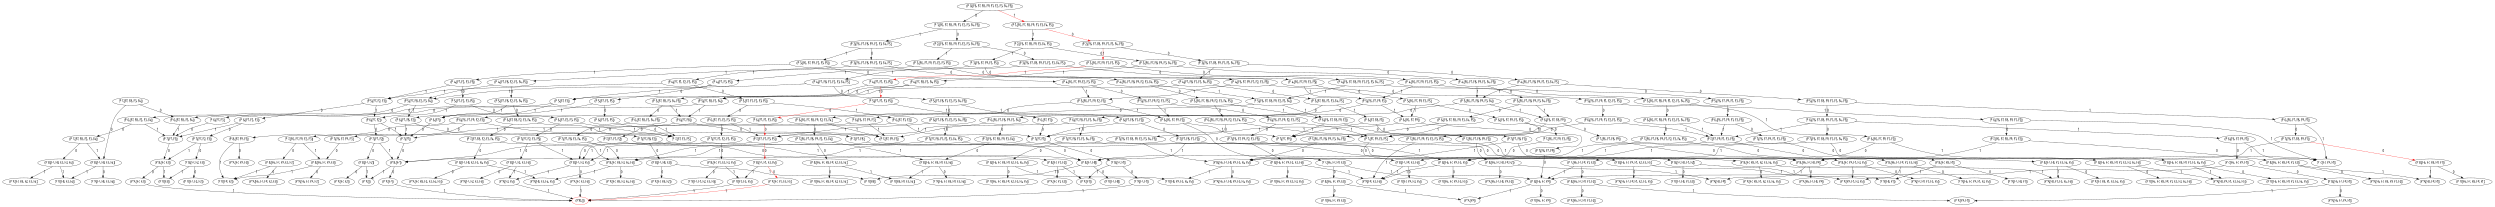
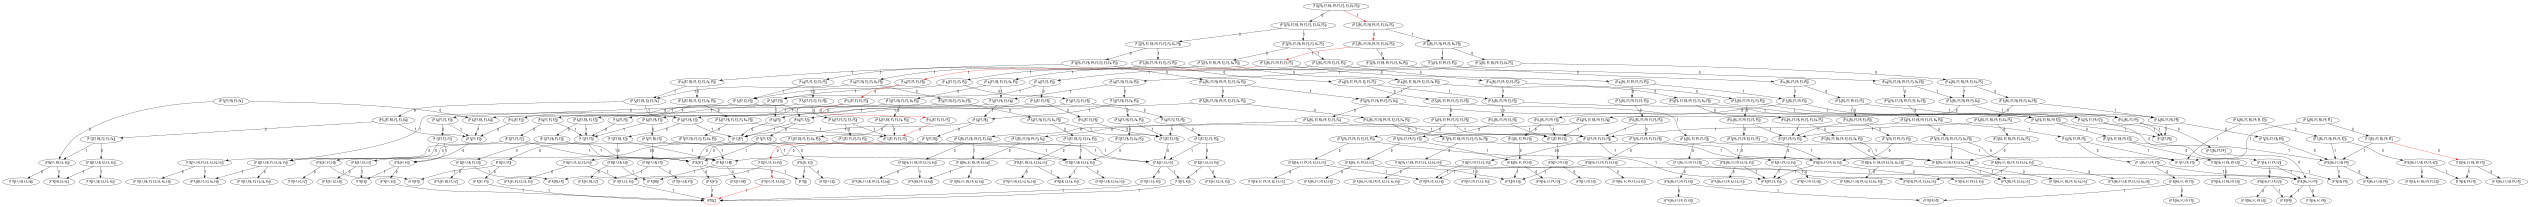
edge "(P 5,[F6, F7, F8, F9, F1, F3, F4, F5])" -> "(P 6,[F6, F7, F8, F9, F1])": removed, label "1"
edge "(P 5,[F6, F7, F8, F9, F1, F2, F3, F4, F5])" -> "(P 6,[F6, F7, F8, F9, F1, F2])": now "(P 5,[F6, F7, F8, F9, F1, F2, F3, F4, F5])" -> "(P 8,[F7, F8, F1, F3, F4, F5])"
edge "(P 6,[F6, F7, F9, F2, F3])" -> "(P 8,[F7, F9, F3])": now "(P 7,[F7, F9, F3])" -> "(P 8,[F7, F9, F3])"
